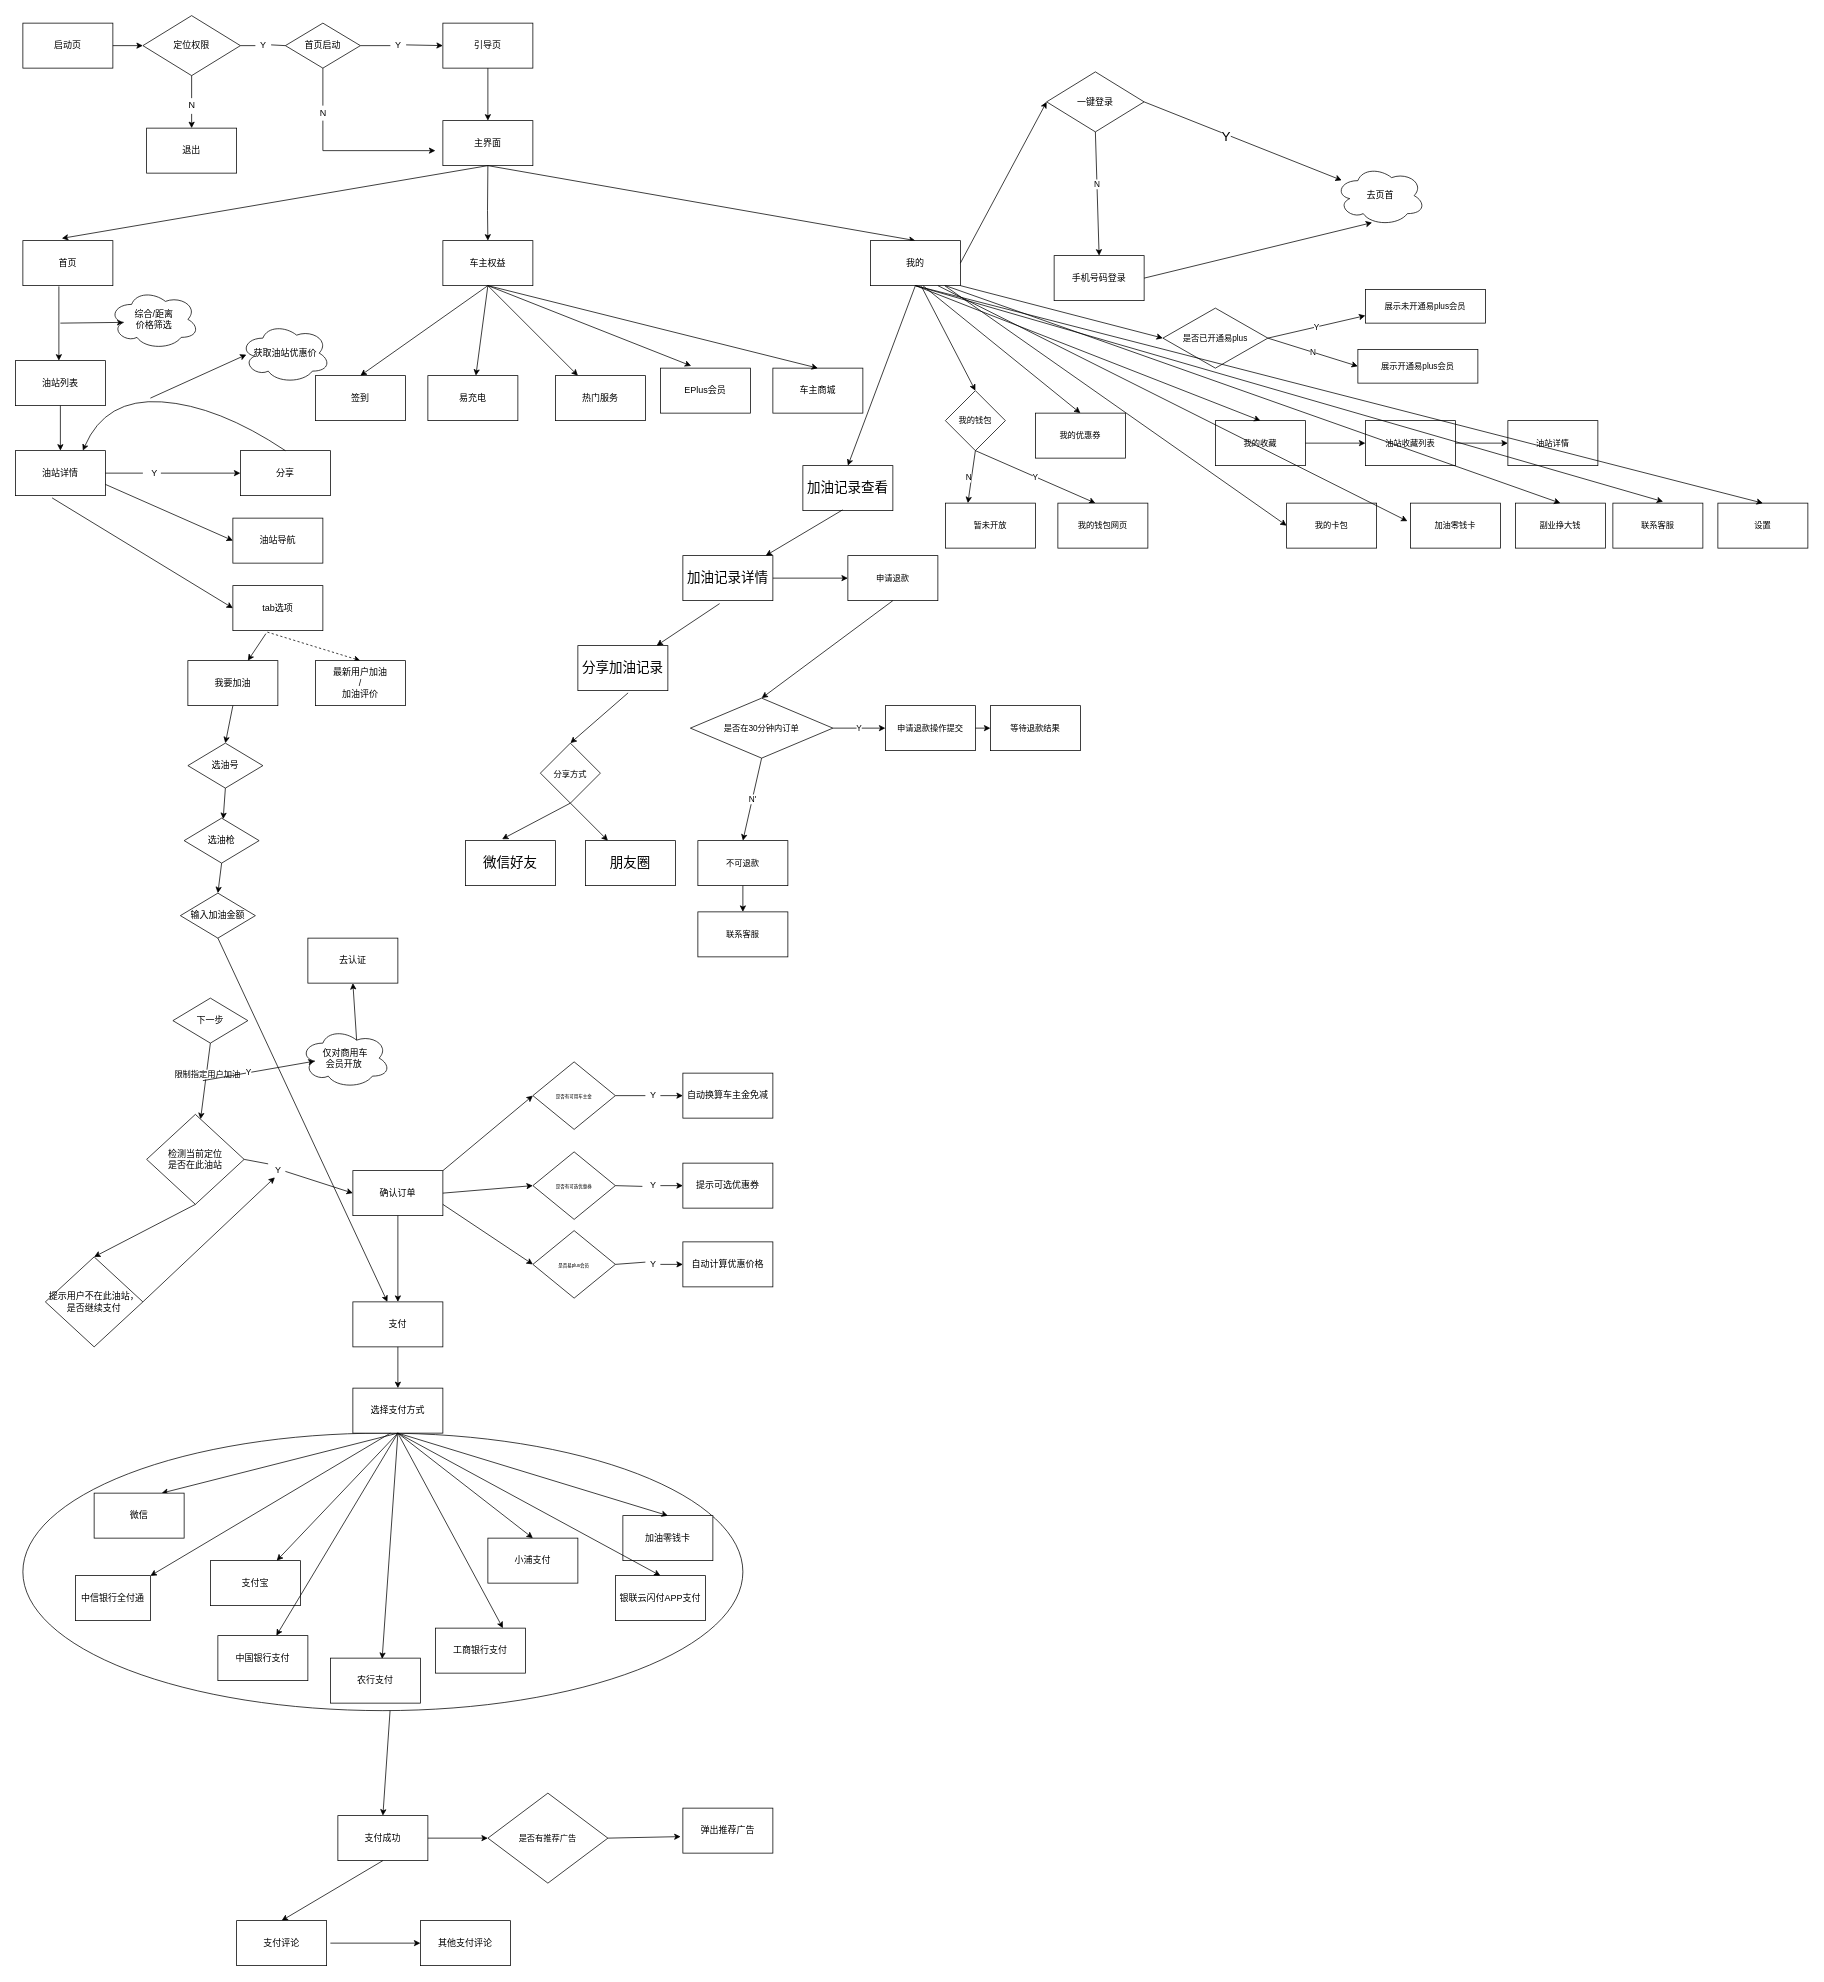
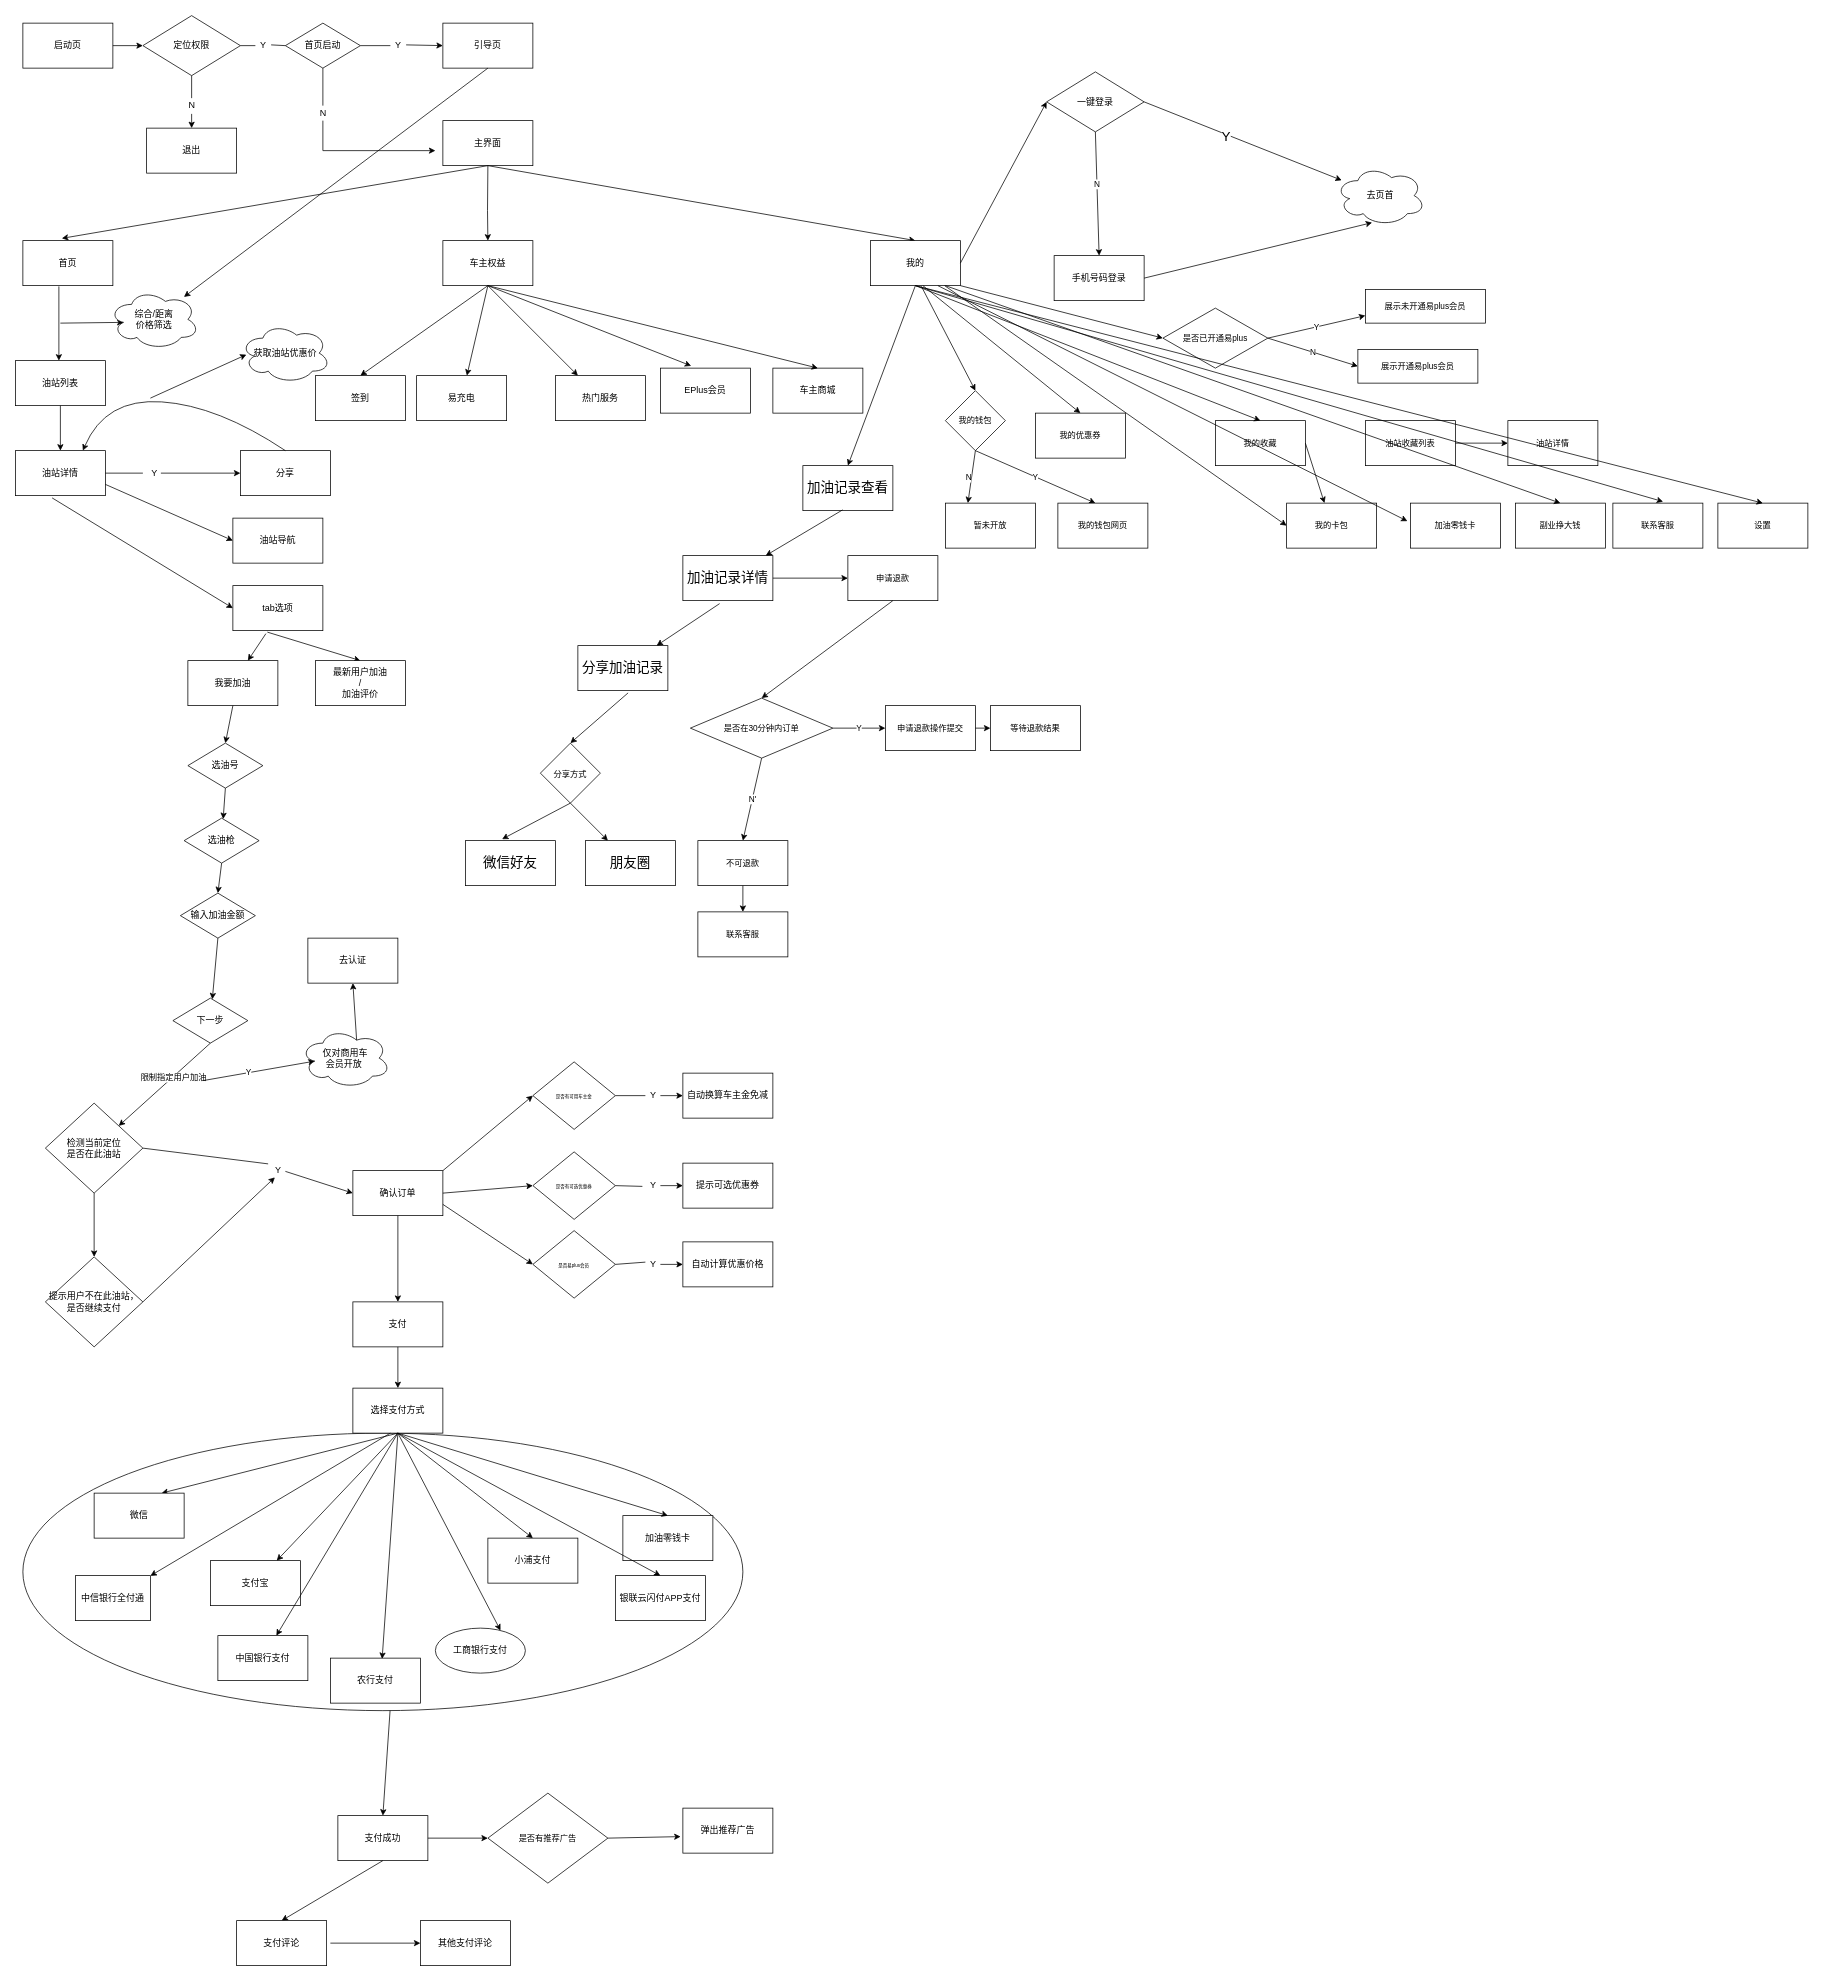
edge "引导页" -> "主界面": now "引导页" -> "综合/距离 价格筛选"
node "易充电": moved (473, 398) -> (462, 398)
edge "我的收藏" -> "油站收藏列表": now "我的收藏" -> "我的卡包"
edge "tab选项" -> "最新用户加油 / 加油评价": style dashed -> solid
edge "输入加油金额" -> "支付": now "输入加油金额" -> "下一步"
node "检测当前定位 是否在此油站": moved (195, 1159) -> (94, 1148)
node "工商银行支付": shape rectangle -> ellipse
